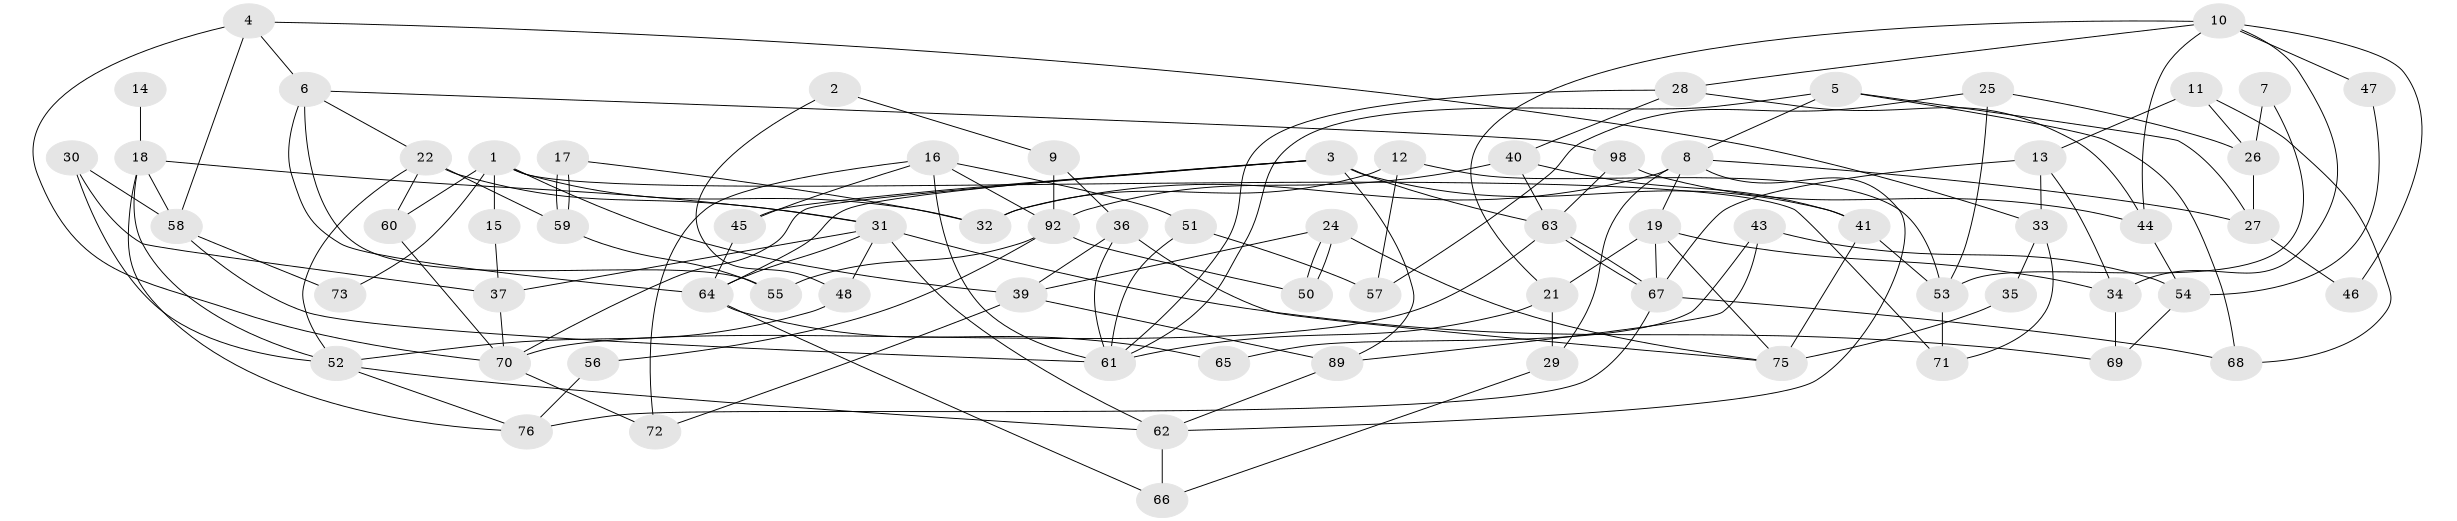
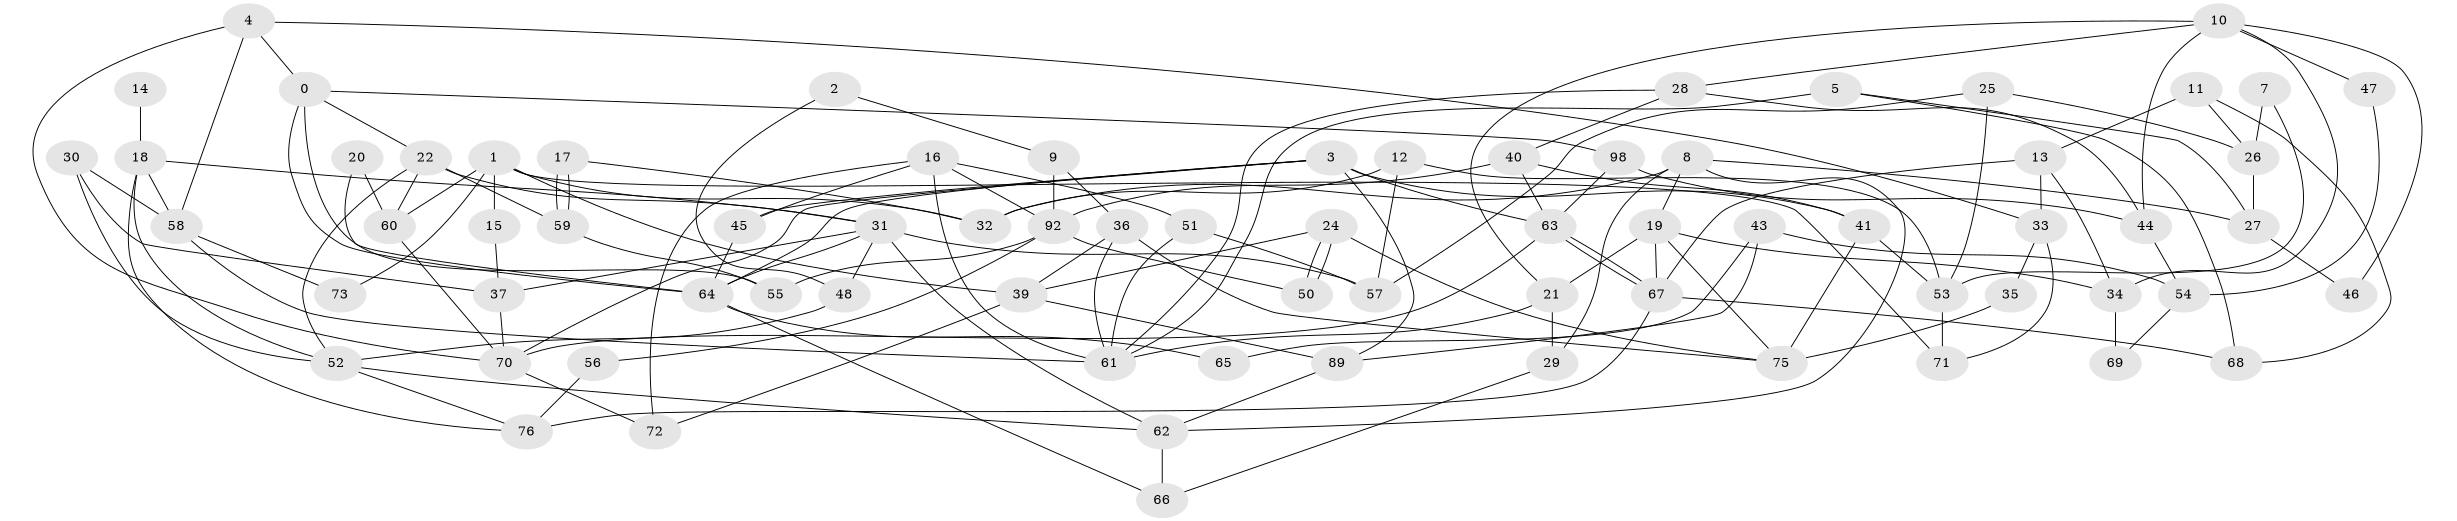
node "6": label "6" -> "0"
edge "5" -- "8": removed
node "20": added
edge "31" -- "69": now "31" -- "57"
